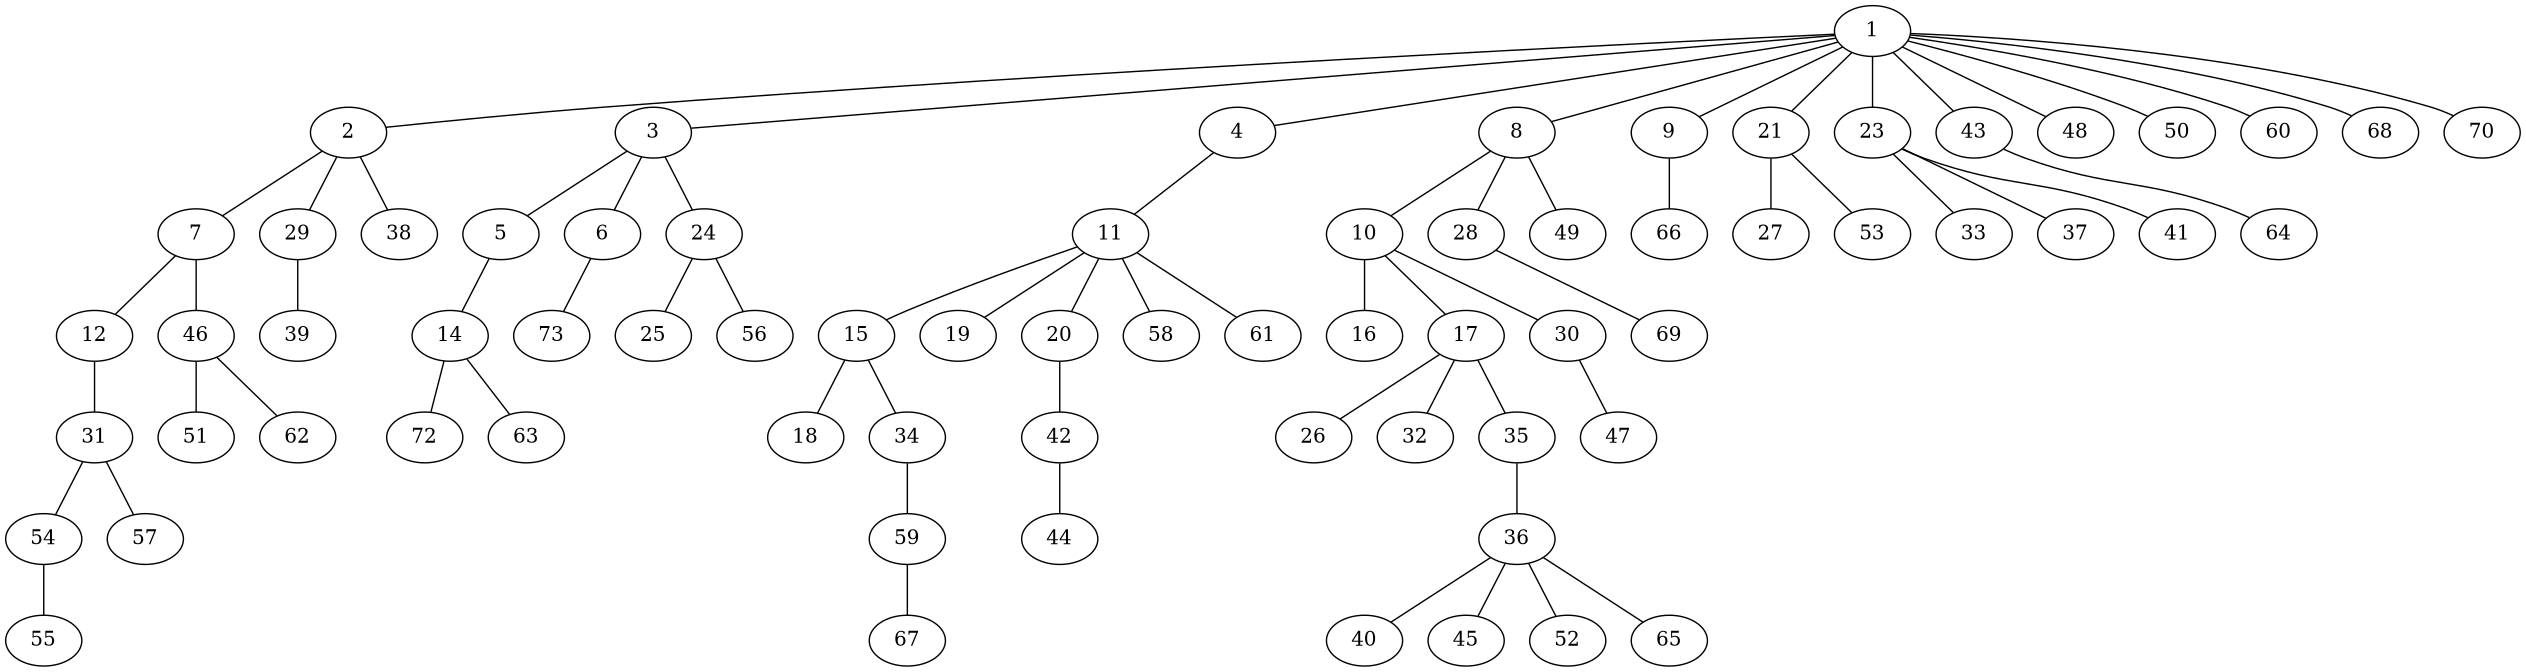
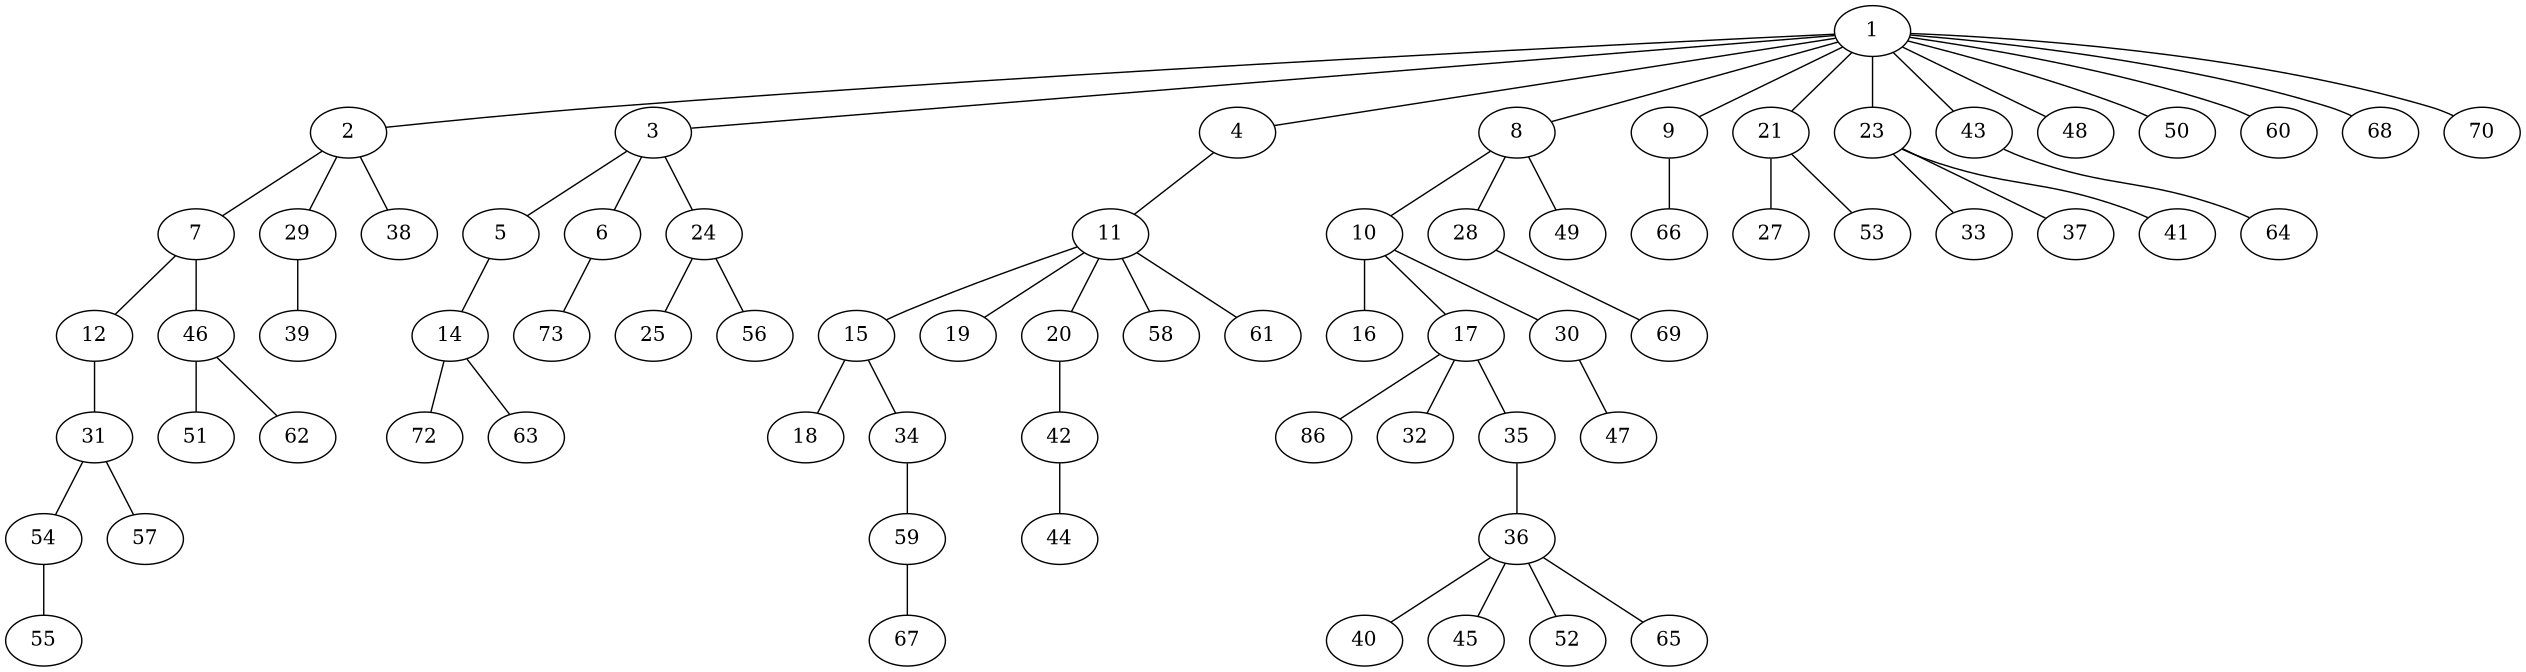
node "26": label "26" -> "86"
